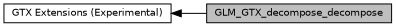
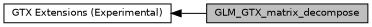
node "GLM_GTX_decompose_decompose": label "GLM_GTX_decompose_decompose" -> "GLM_GTX_matrix_decompose"
